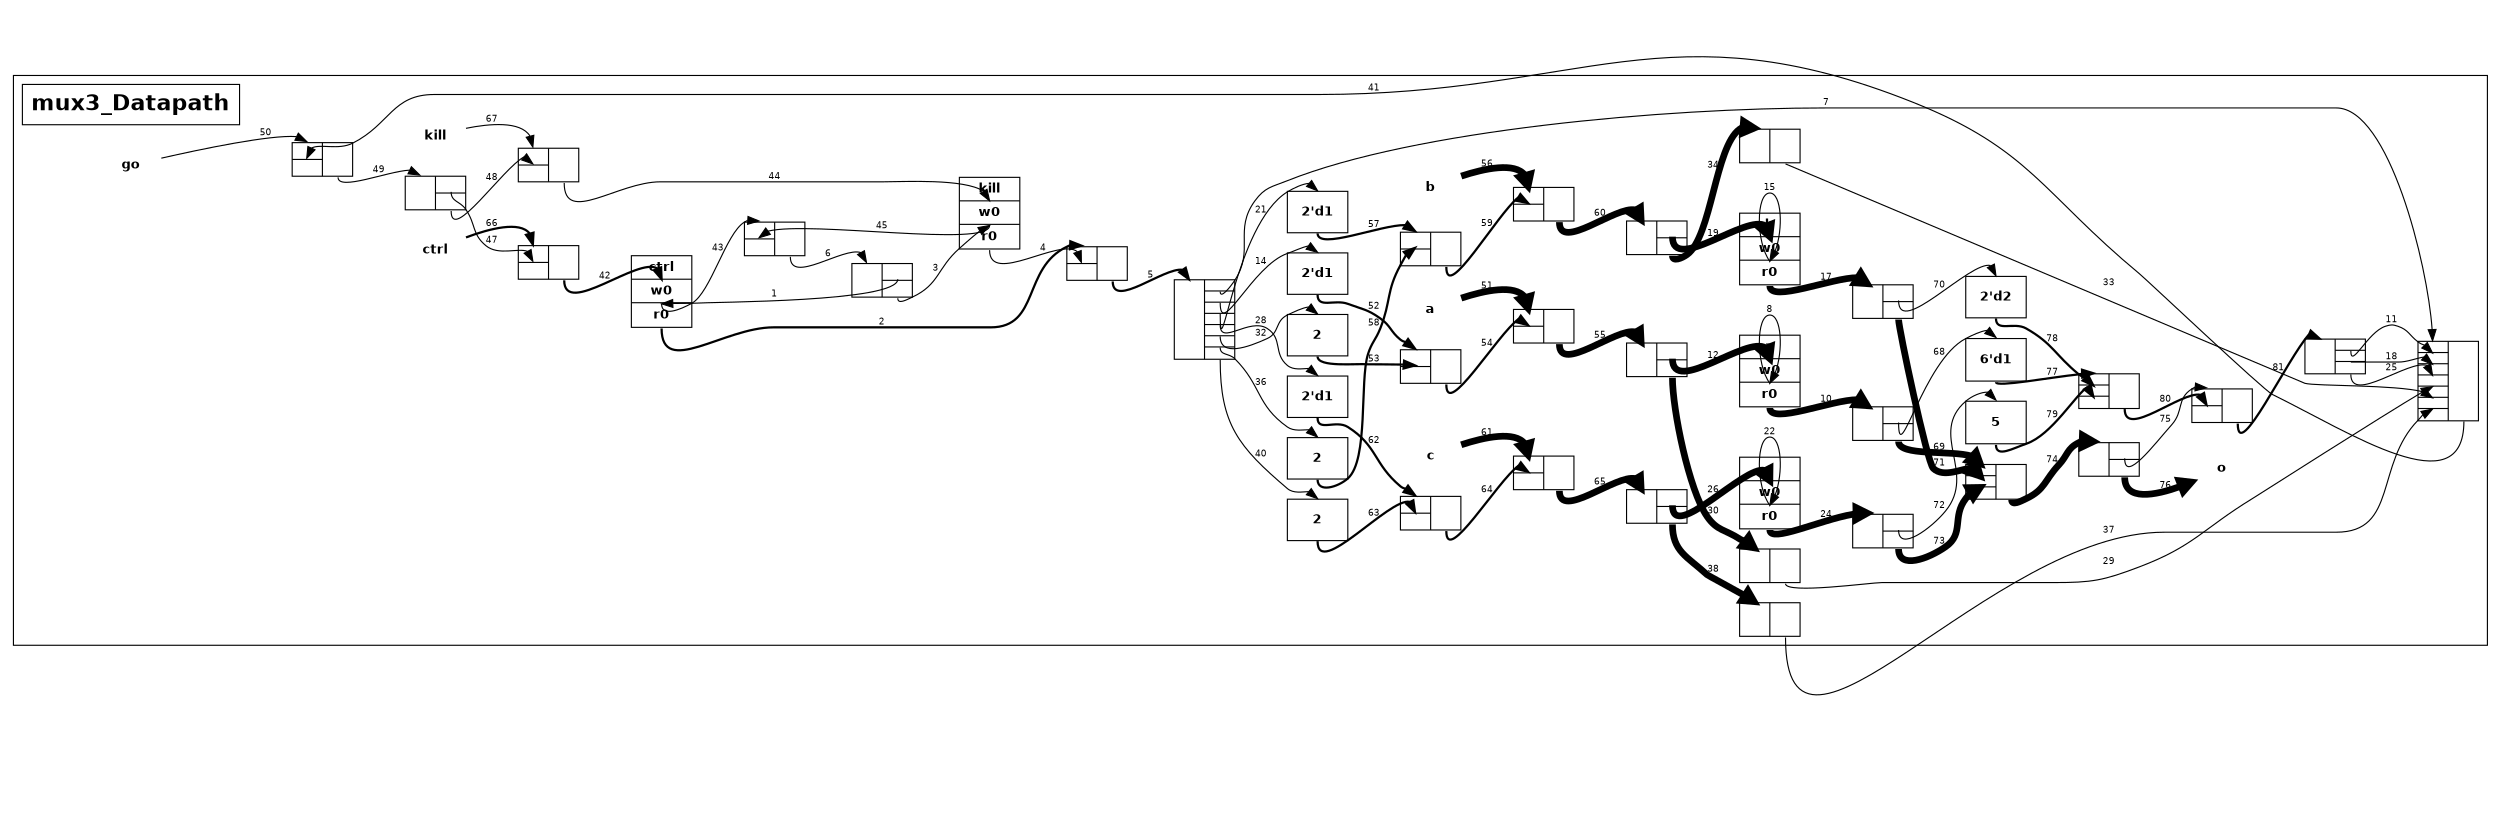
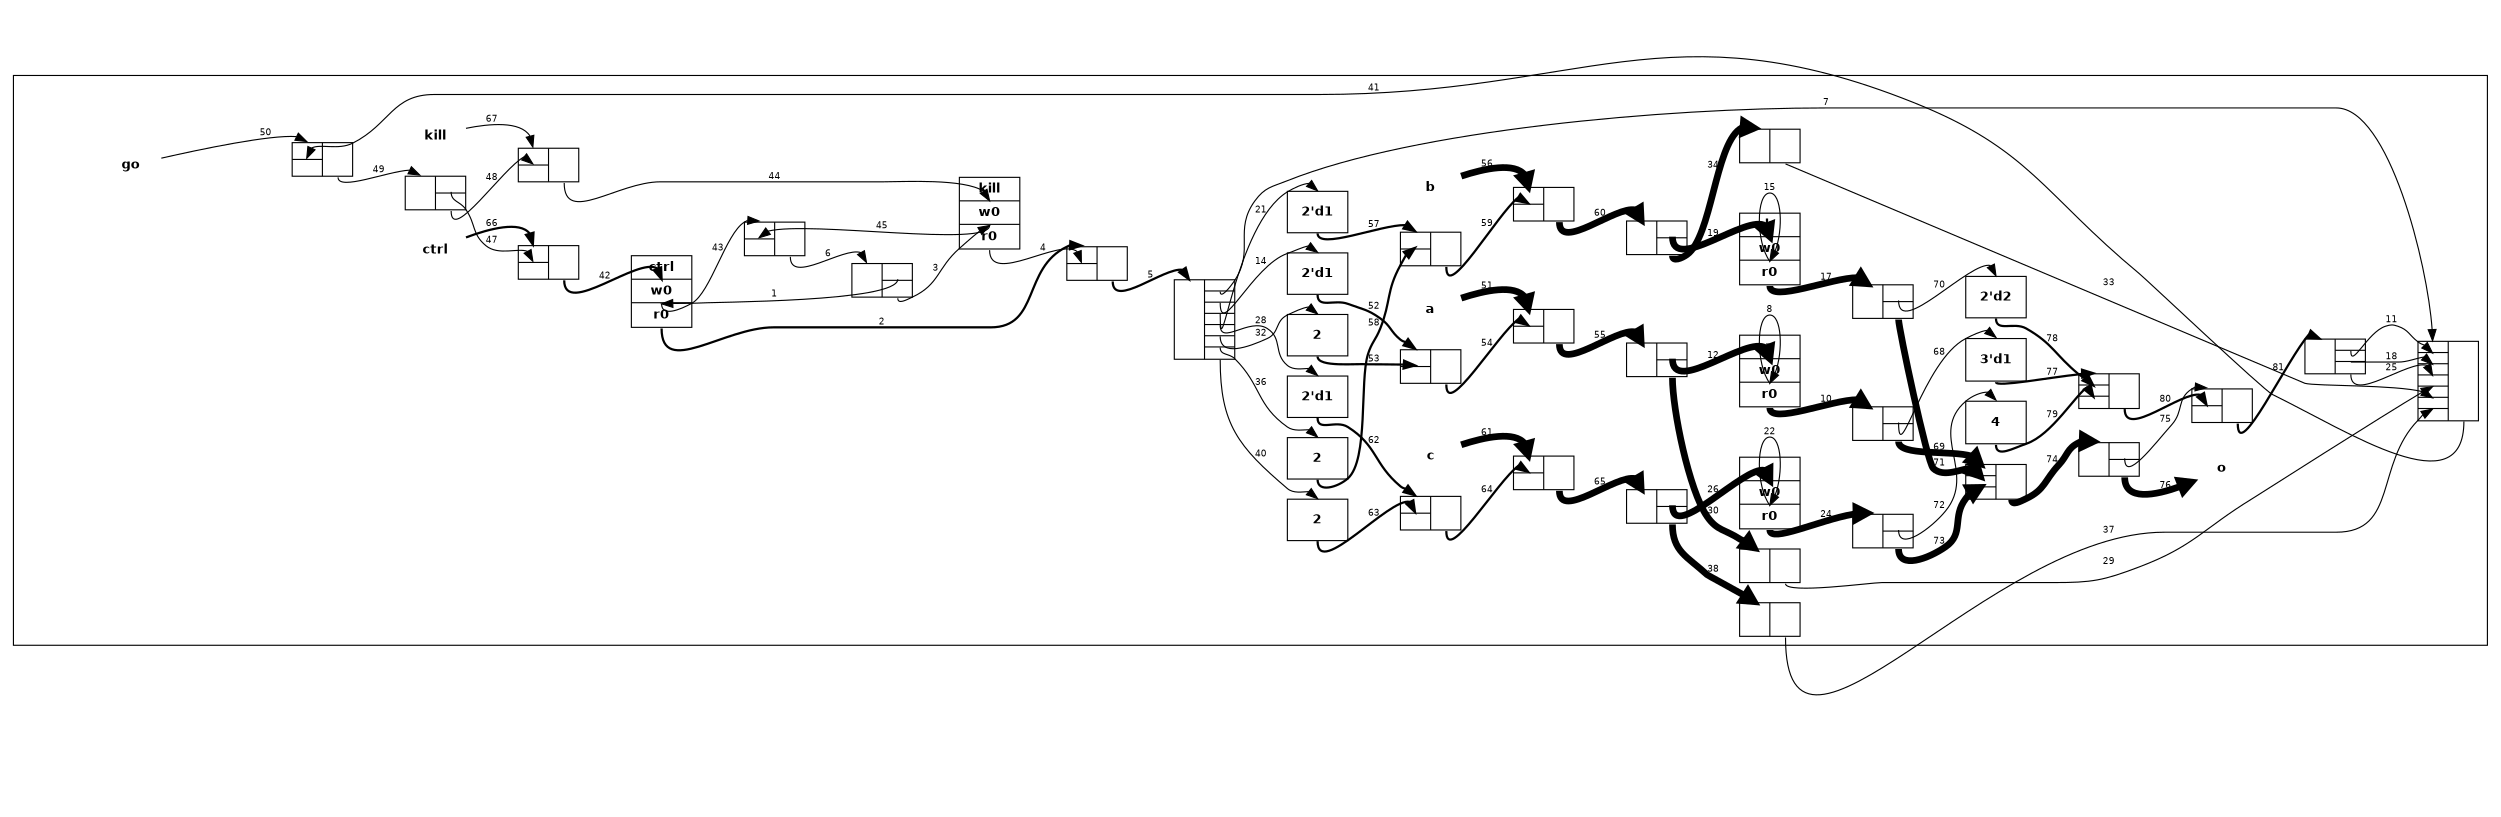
node "mux3_Datapath": removed
node "6'd1": label "6'd1" -> "3'd1"
node "5": label "5" -> "4"
